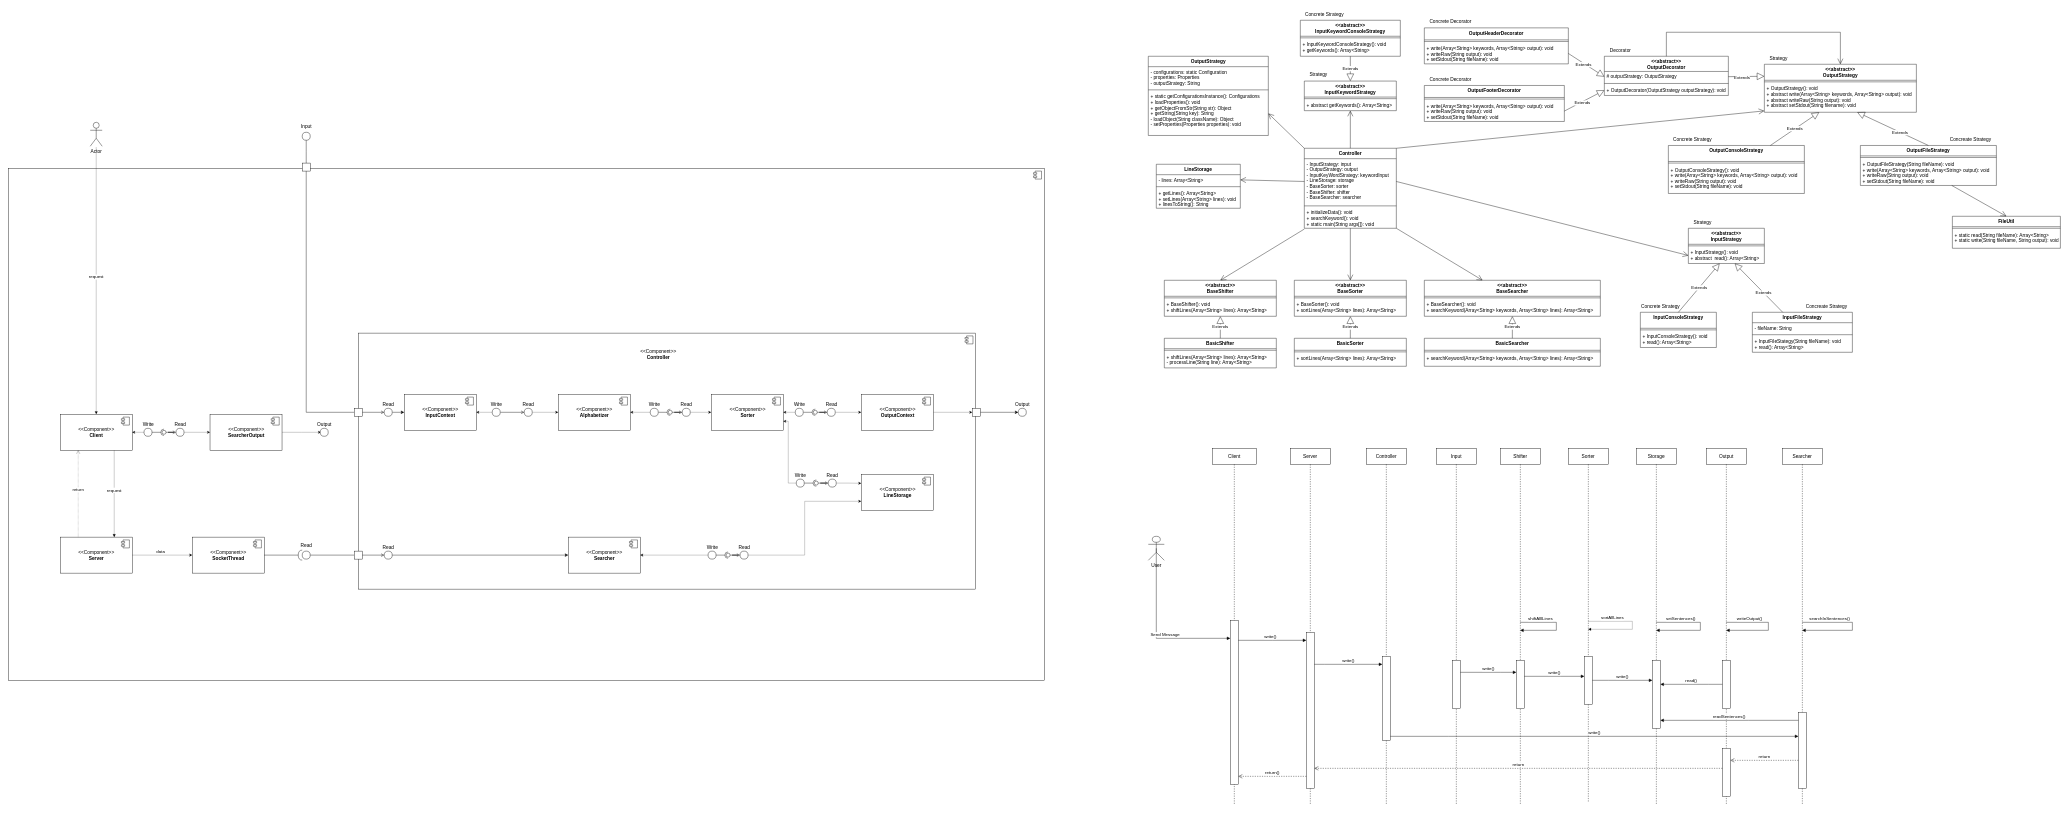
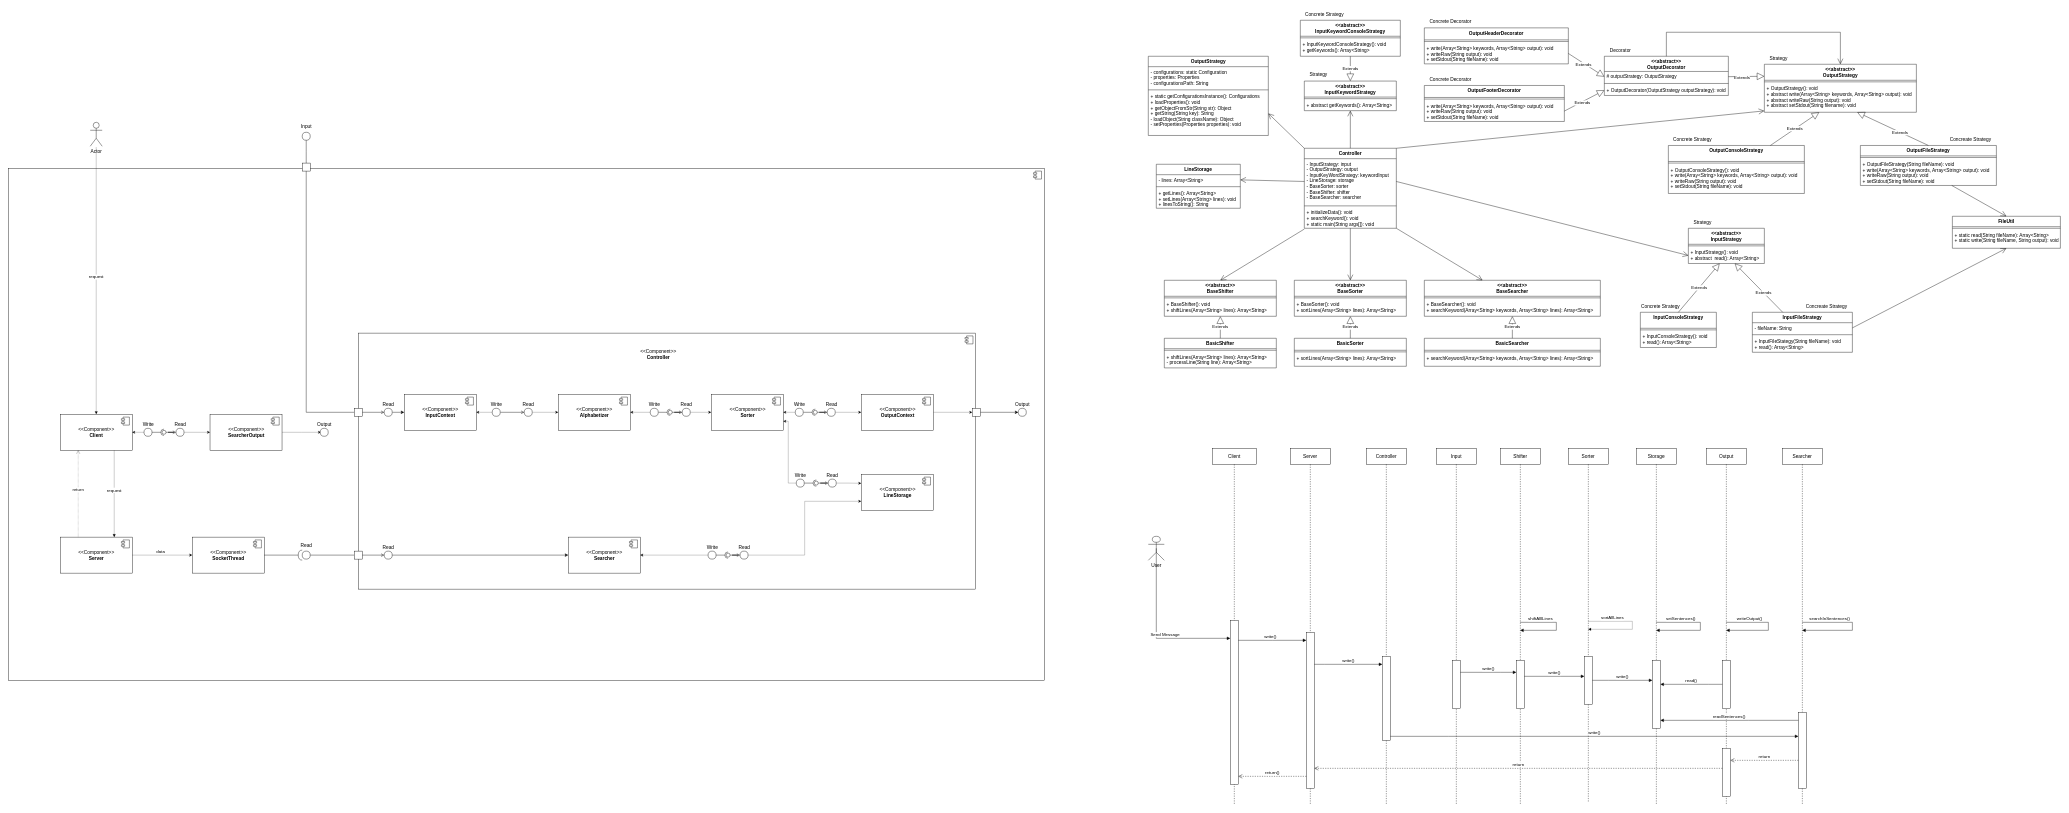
node "- configurations: static Configuration - properties: Properties - outputStrategy: String": label "- configurations: static Configuration - properties: Properties - outputStrategy: String" -> "- configurations: static Configuration - properties: Properties - configurationsPath: String"
edge "- fileName: String" -> "FileUtil": added
